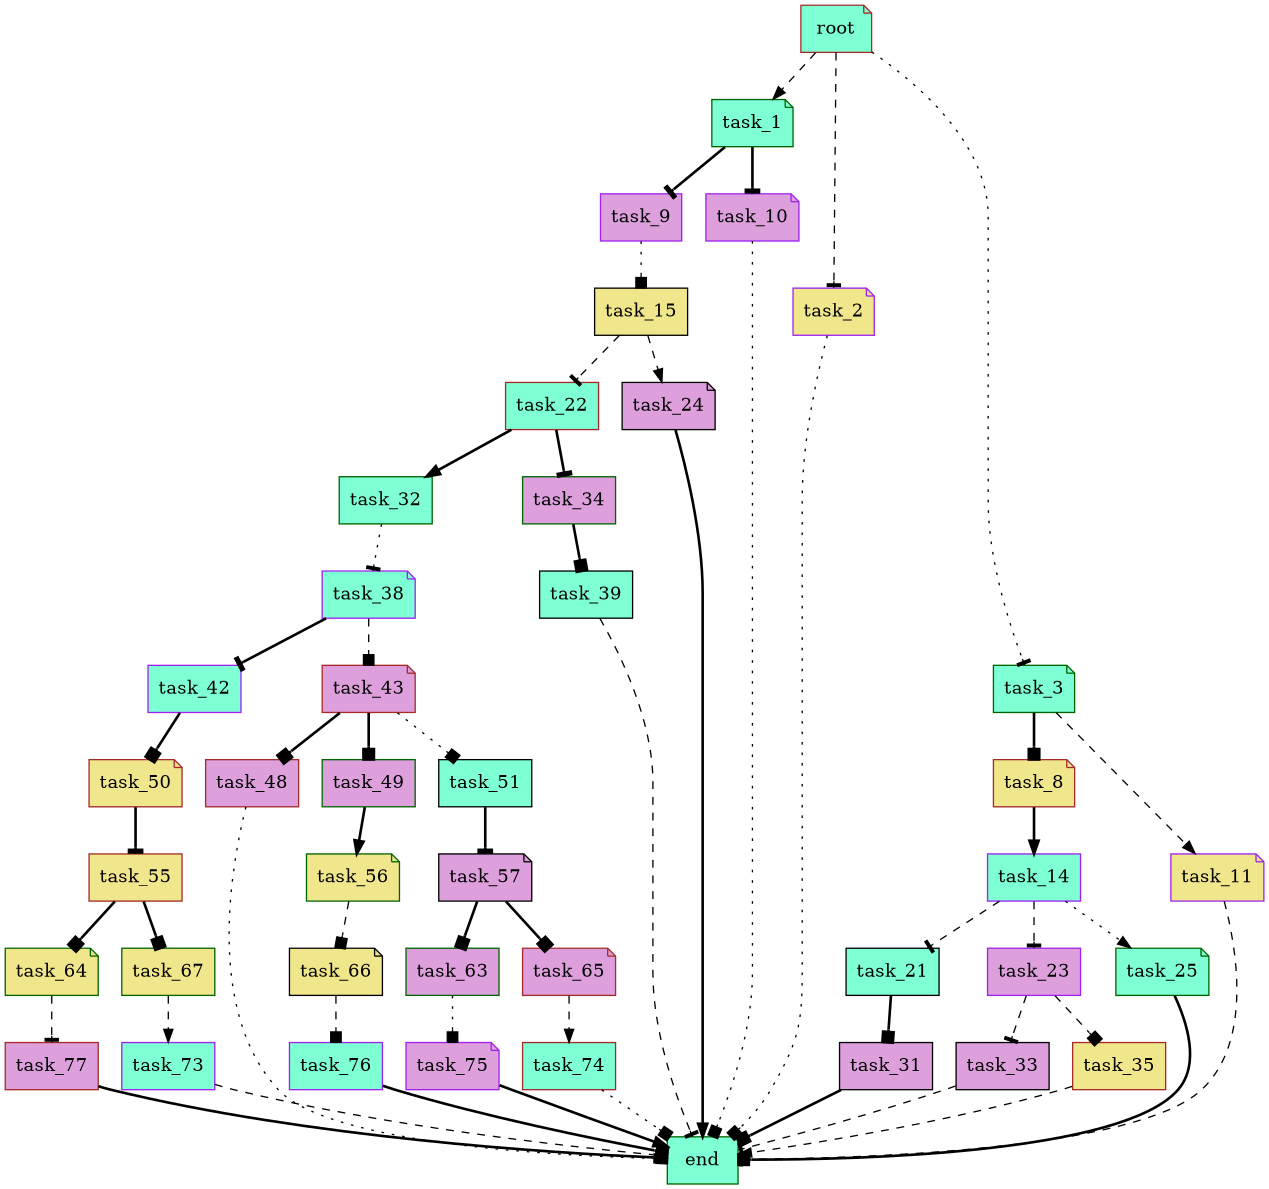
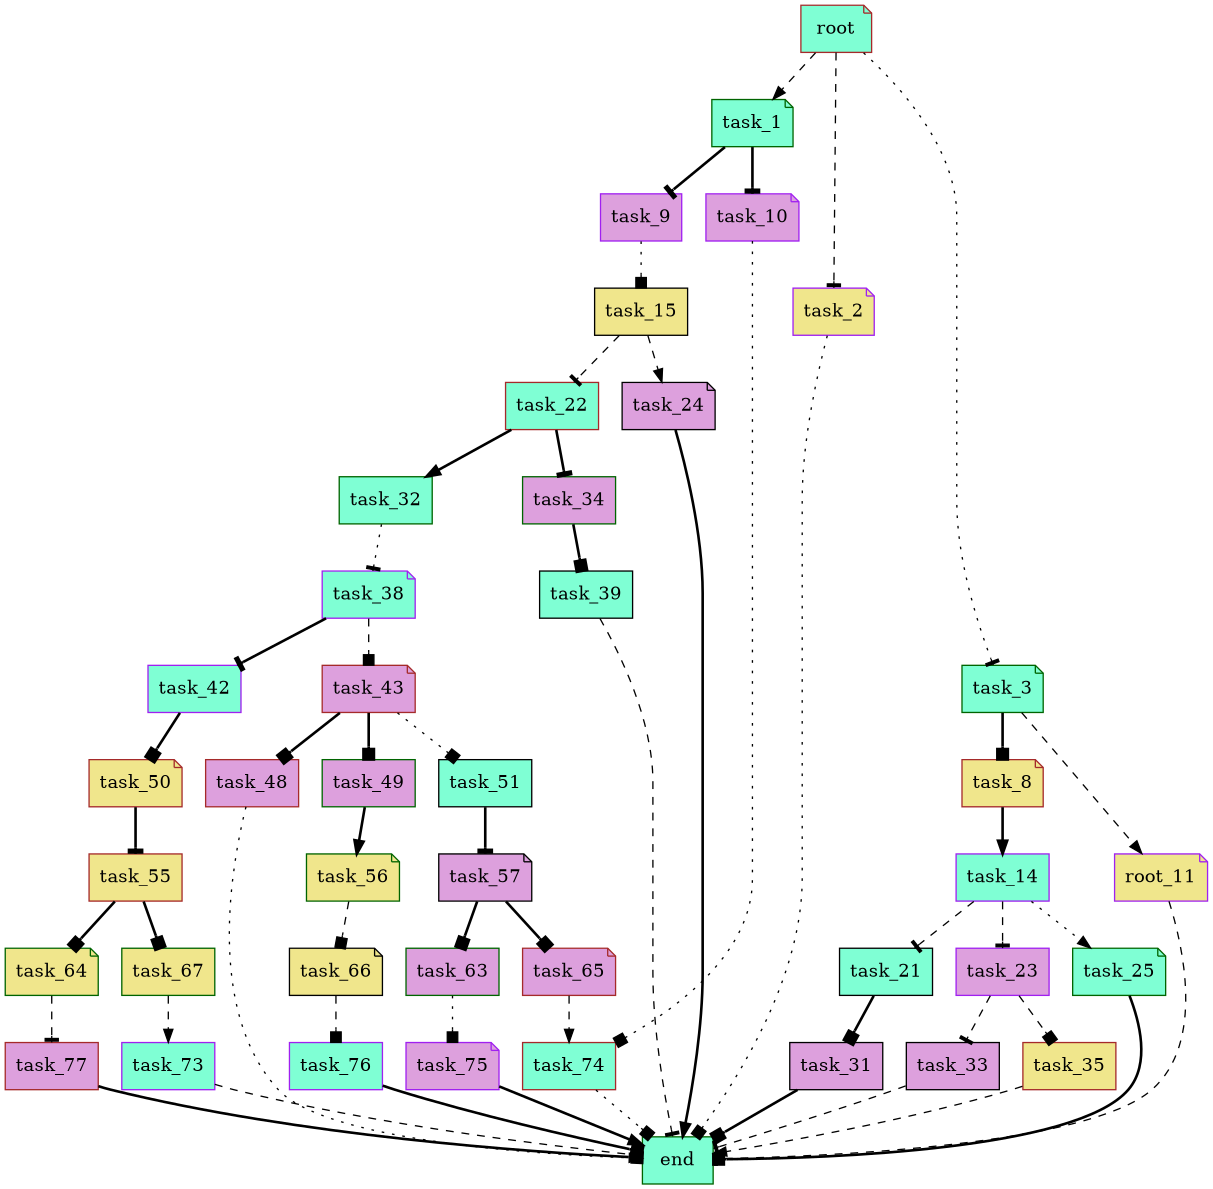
edge "task_10" -> "end": now "task_10" -> "task_74"
node "task_11": label "task_11" -> "root_11"
